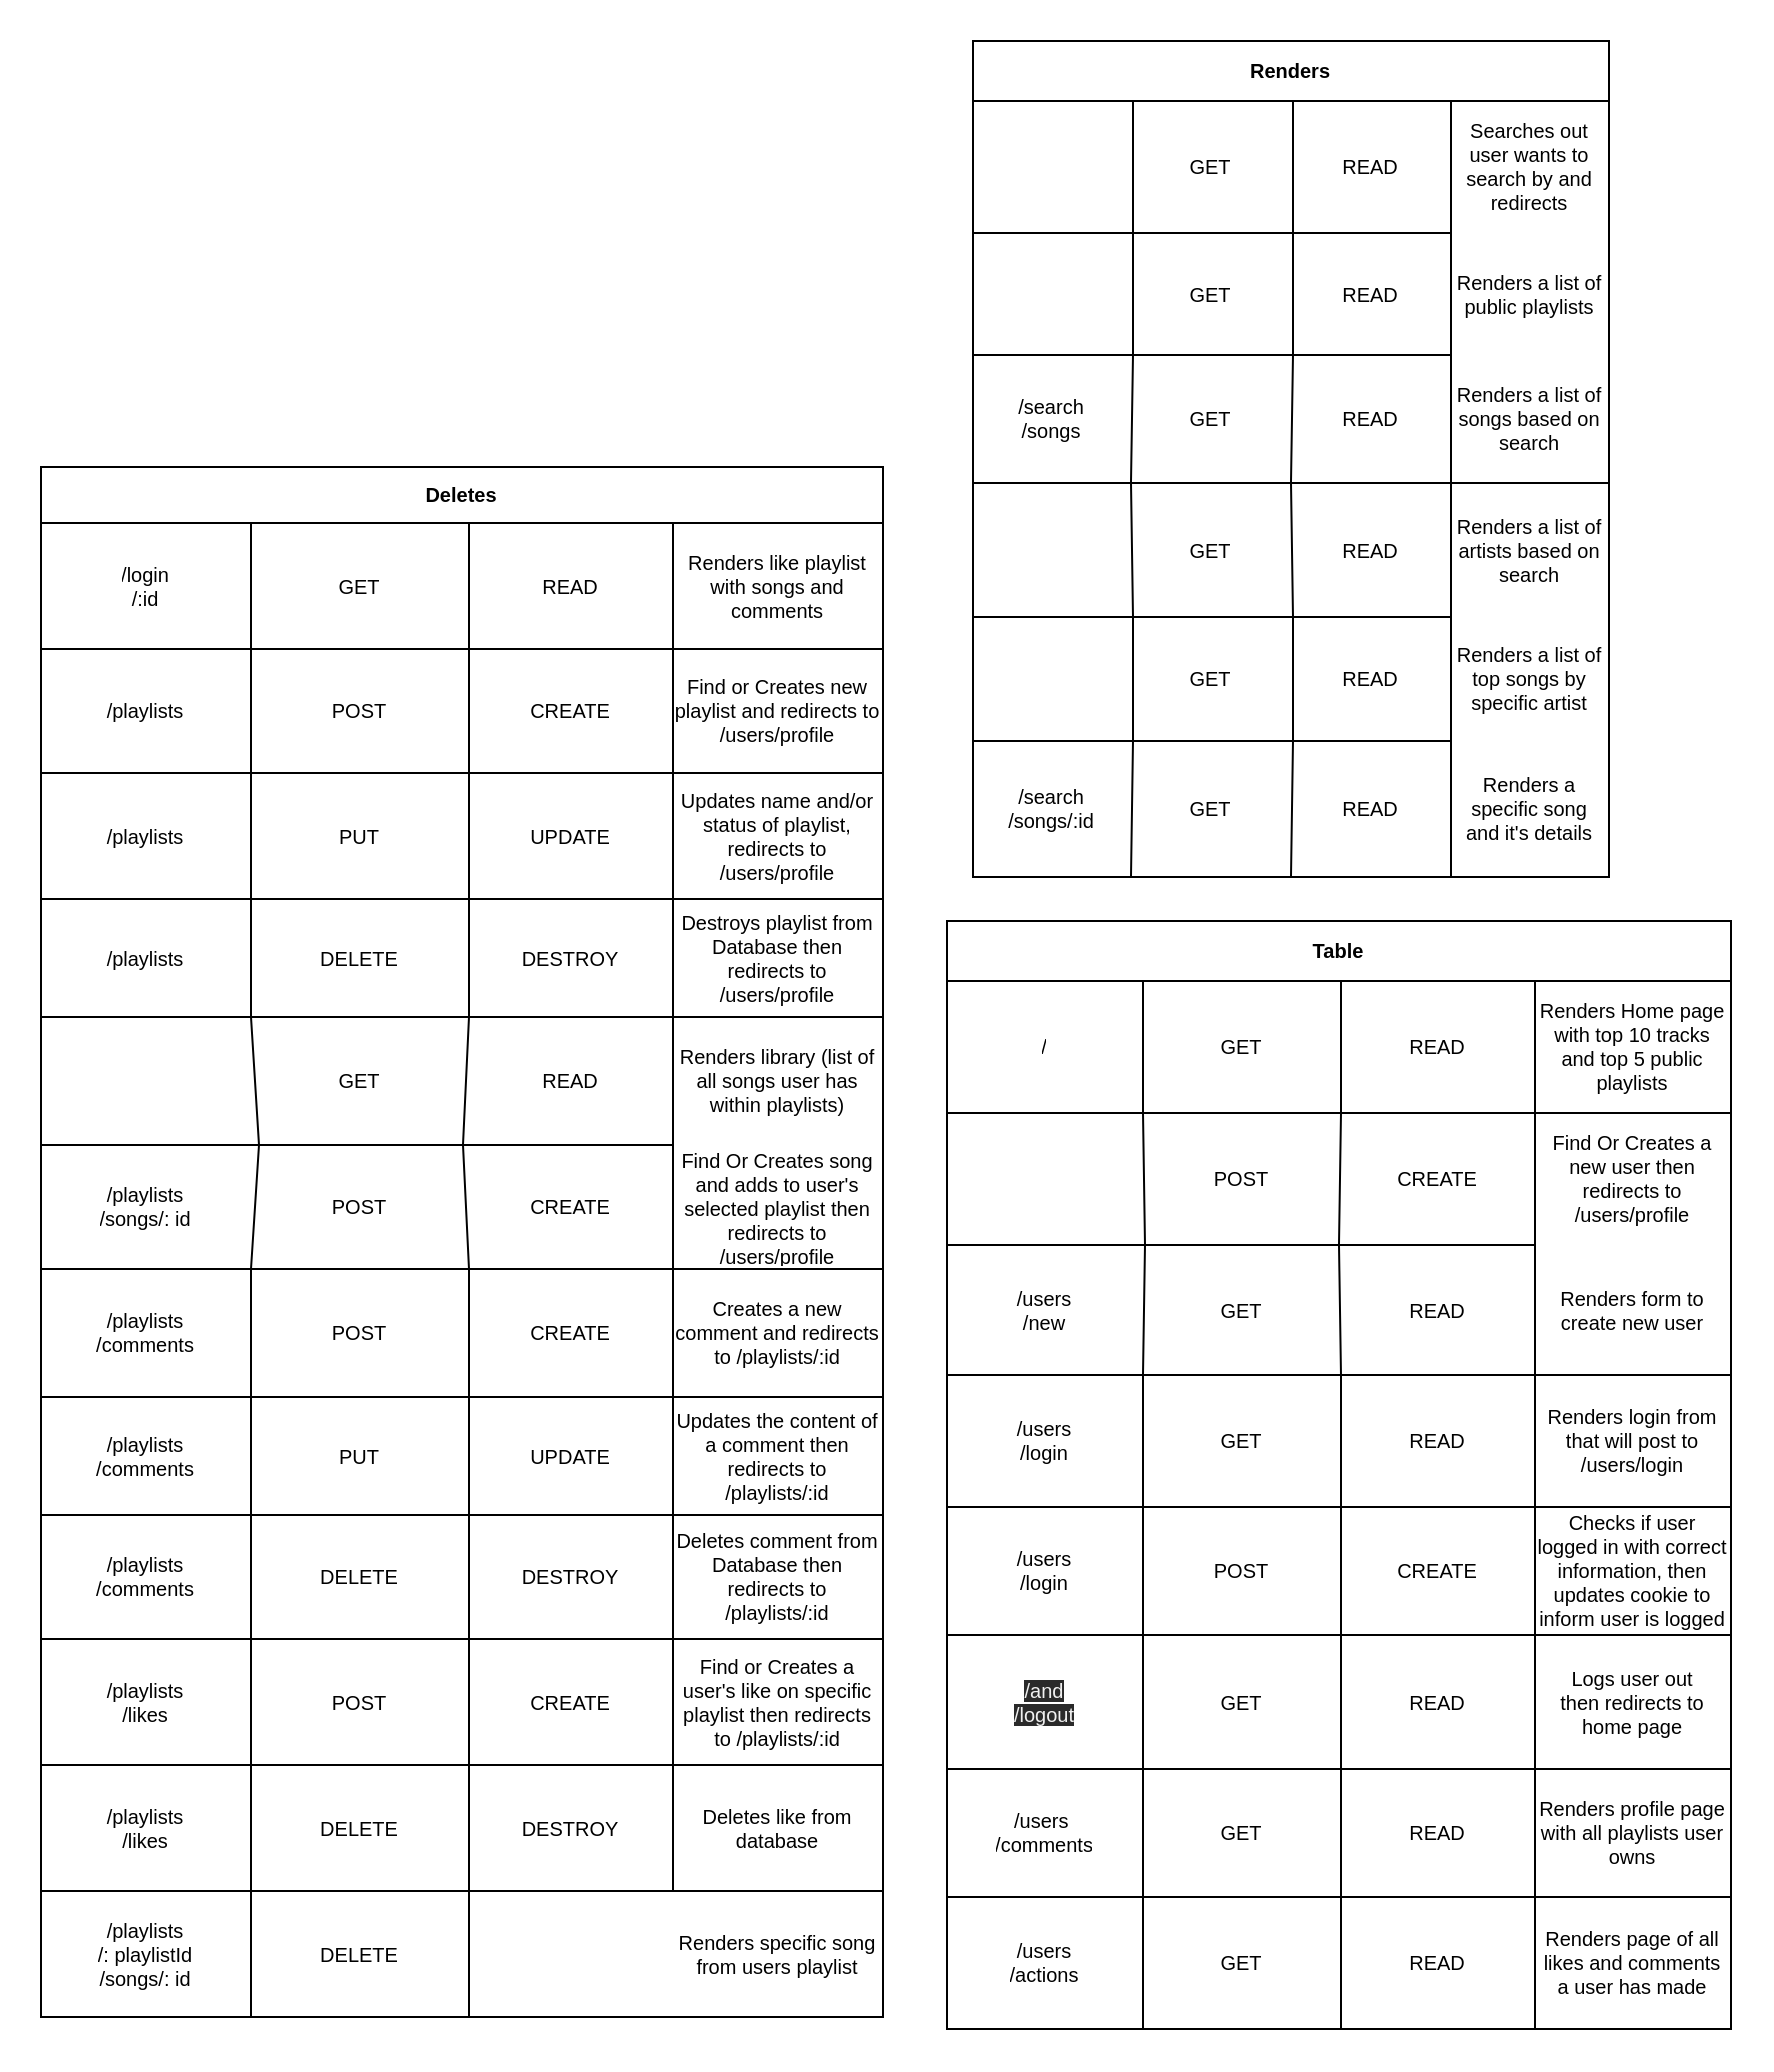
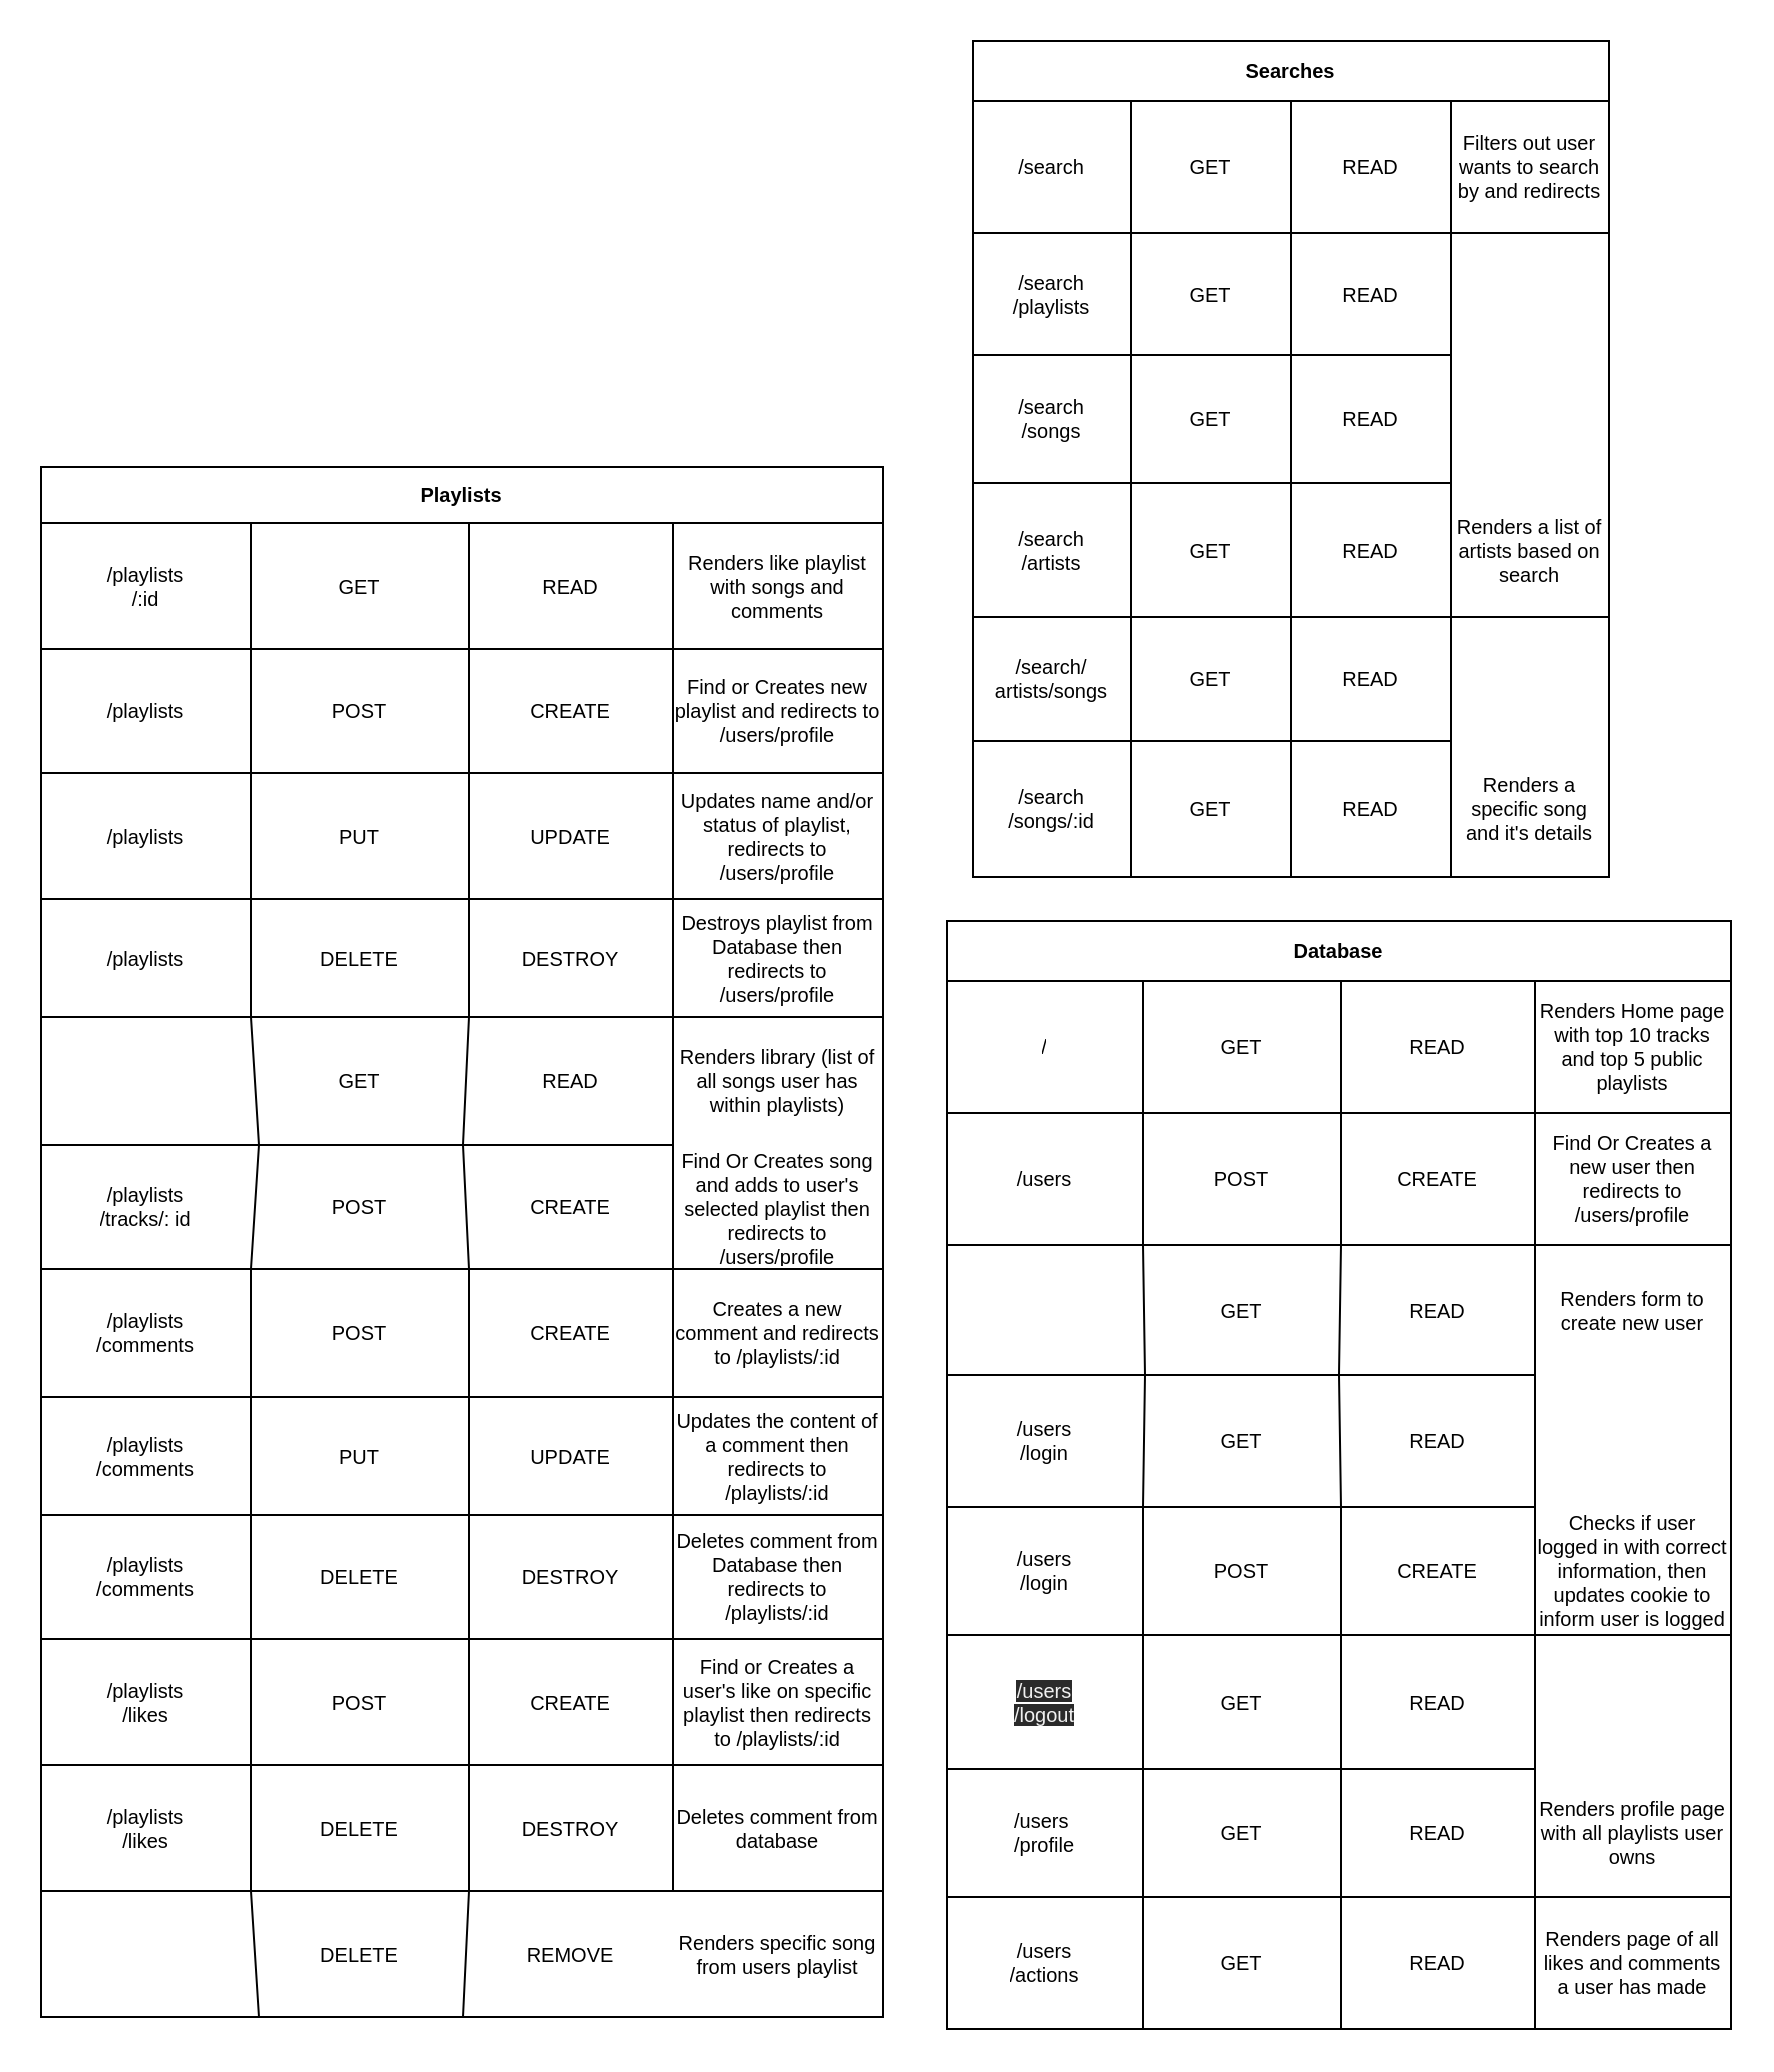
node "Renders": label "Renders" -> "Searches"
node "/search": added
node "Searches out user wants to search by and redirects": label "Searches out user wants to search by and redirects" -> "Filters out user wants to search by and redirects"
node "/search/playlists": added
node "Renders a list of public playlists": removed
node "Renders a list of songs based on search": removed
node "Deletes": label "Deletes" -> "Playlists"
node "/search/artists": added
node "/login/:id": label "/login/:id" -> "/playlists/:id"
node "/search/artists/songs": added
node "Renders a list of top songs by specific artist": removed
node "Table": label "Table" -> "Database"
node "/users": added
node "/playlists /songs/: id": label "/playlists /songs/: id" -> "/playlists /tracks/: id"
node "/users /new": removed
node "Renders login from that will post to /users/login": removed
node "Logs user out then redirects to home page": removed
node "/and/logout": label "/and/logout" -> "/users/logout"
node "Deletes like from database": label "Deletes like from database" -> "Deletes comment from database"
node "/users /comments": label "/users /comments" -> "/users /profile"
node "/playlists /: playlistId /songs/: id": removed
node "REMOVE": added
